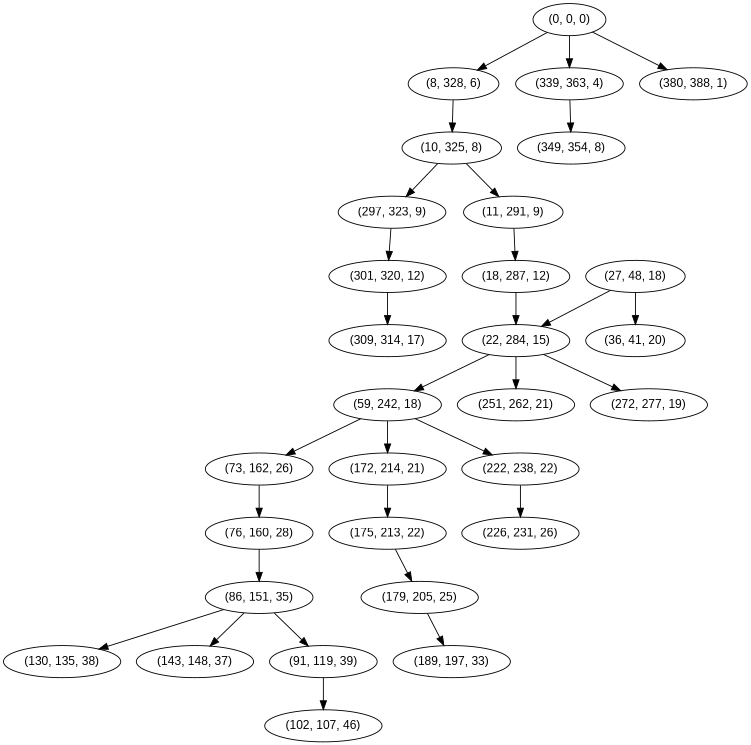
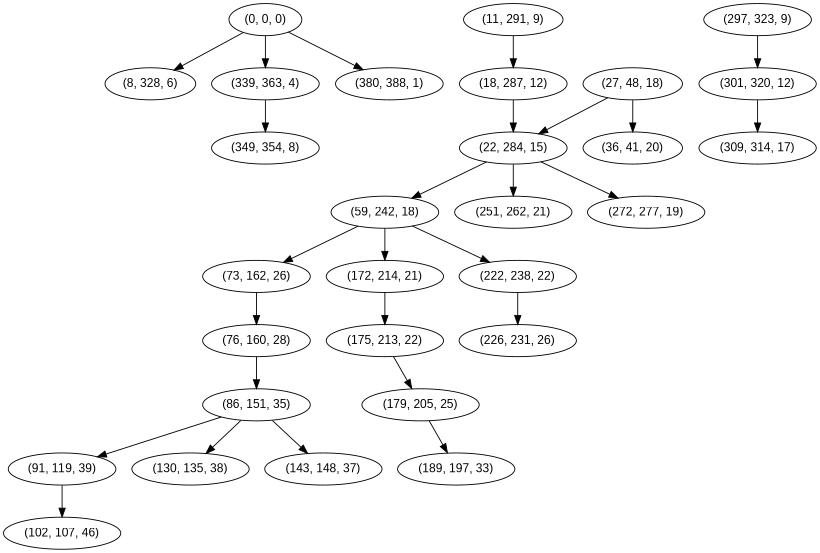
node "(10, 325, 8)": removed
